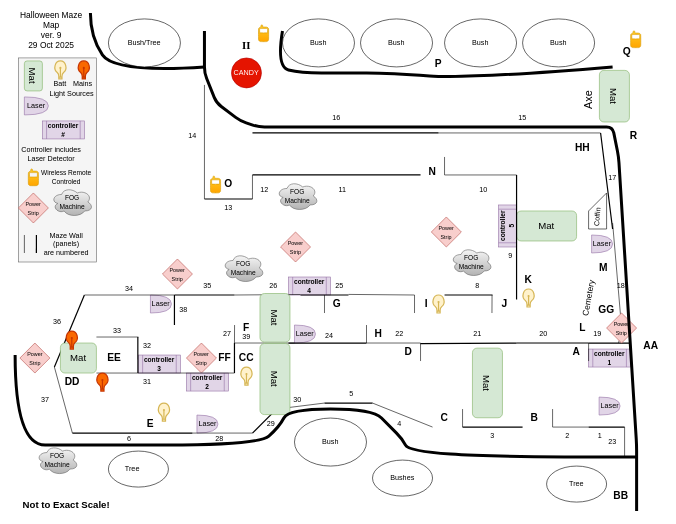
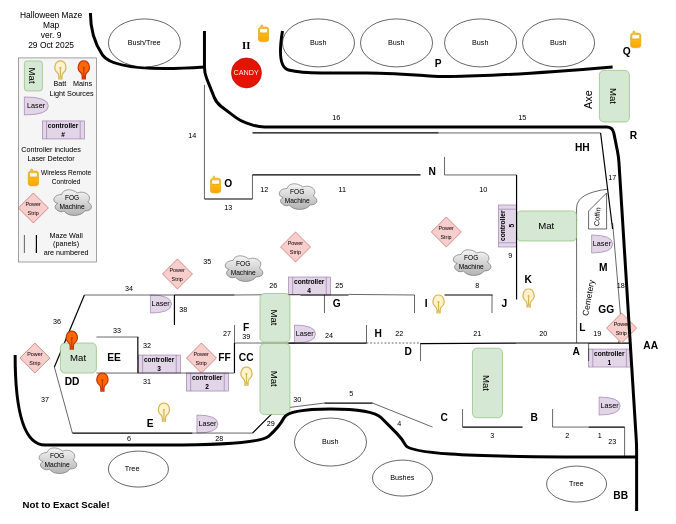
node "35": moved (207, 286) -> (207, 262)
edge "17" -- "A": added
edge "H" -- "D": style solid -> dashed
